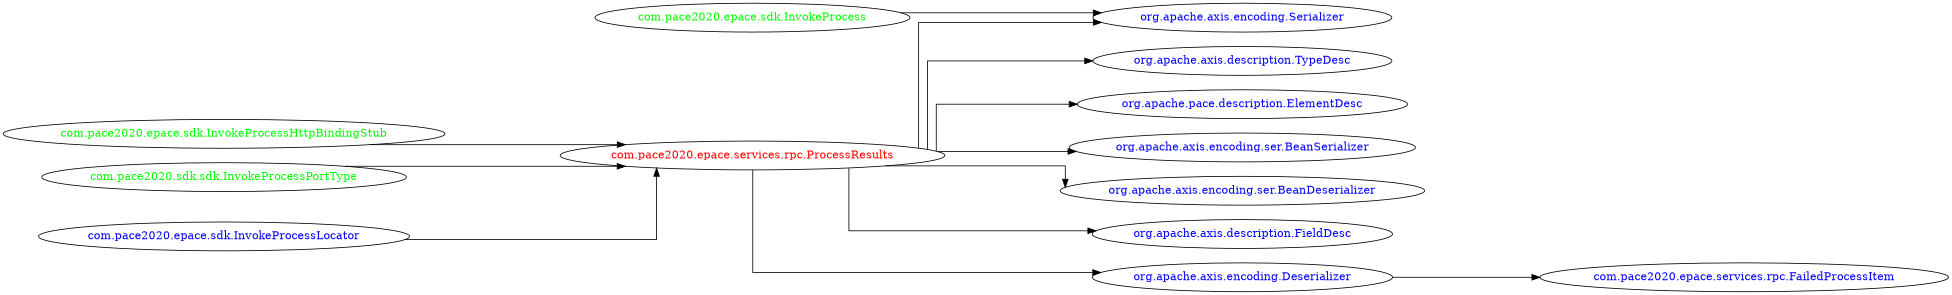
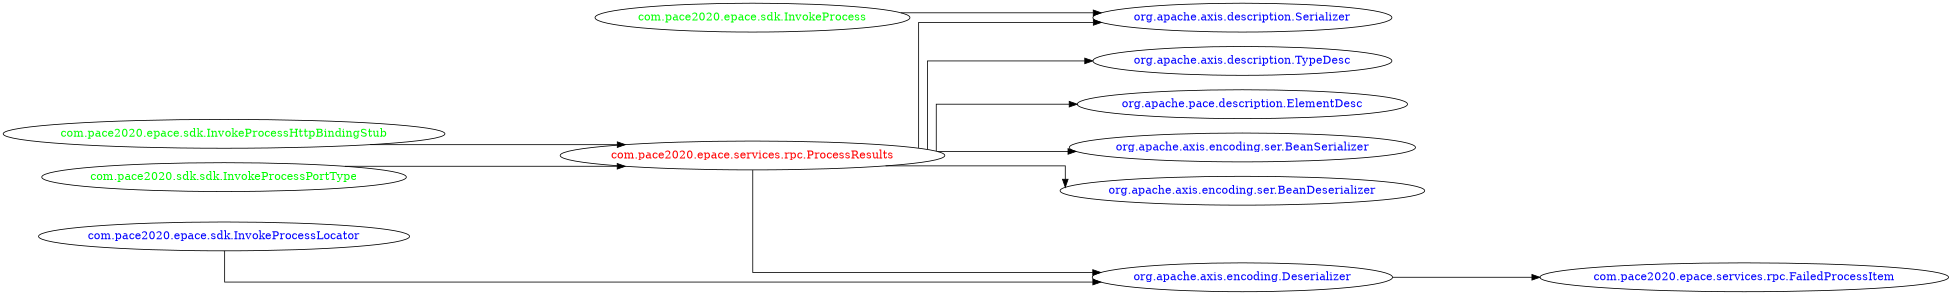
node "org.apache.axis.encoding.Serializer": label "org.apache.axis.encoding.Serializer" -> "org.apache.axis.description.Serializer"
node "org.apache.axis.description.FieldDesc": removed
edge "com.pace2020.epace.sdk.InvokeProcessLocator" -> "com.pace2020.epace.services.rpc.ProcessResults": now "com.pace2020.epace.sdk.InvokeProcessLocator" -> "org.apache.axis.encoding.Deserializer"
